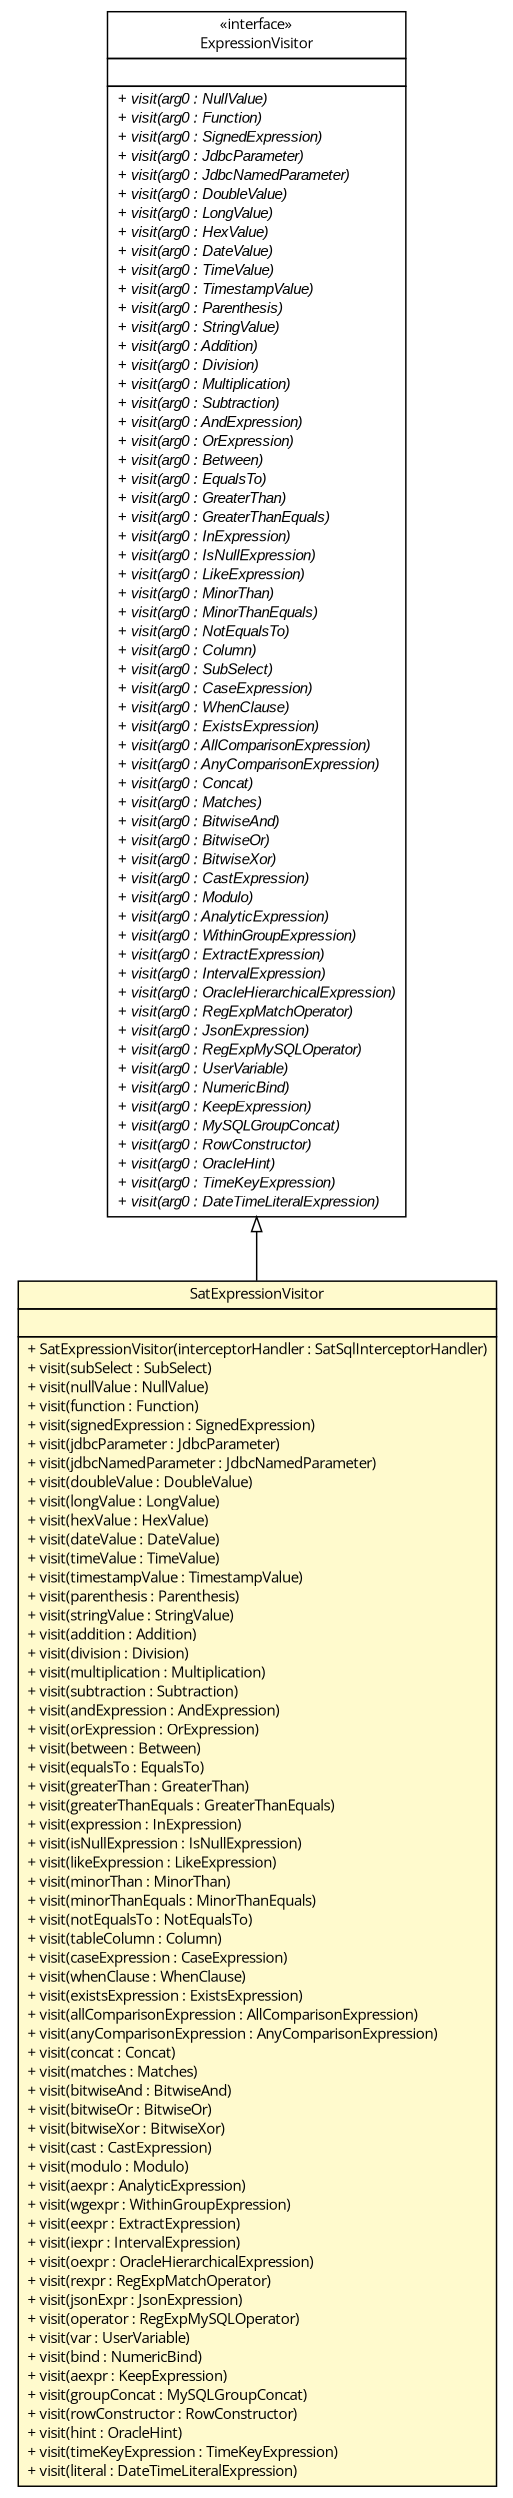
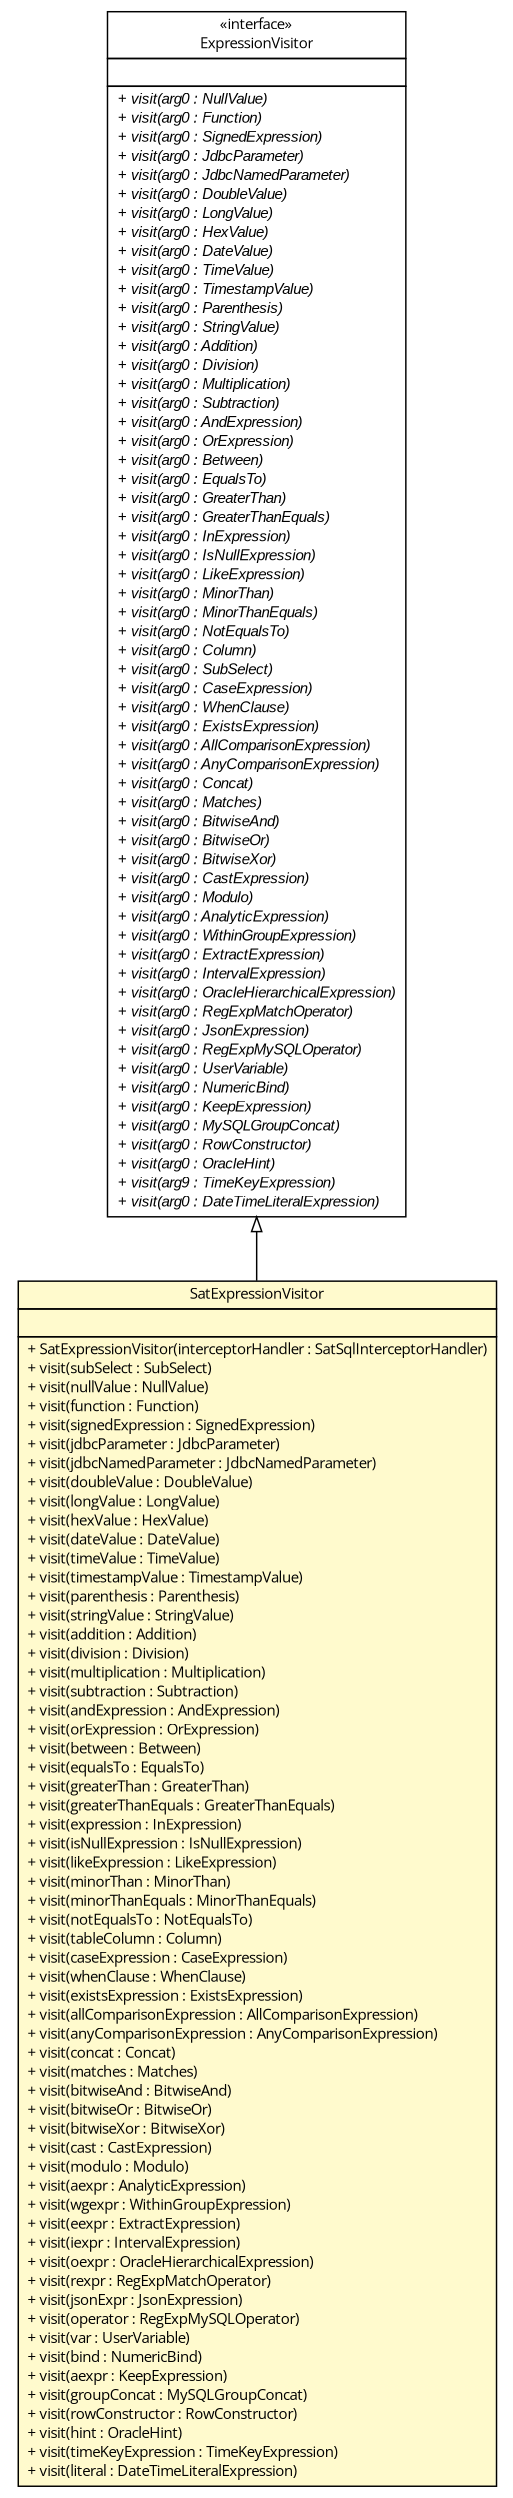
node "ExpressionVisitor": text "+ visit(arg0 : TimeKeyExpression)" -> "+ visit(arg9 : TimeKeyExpression)"
